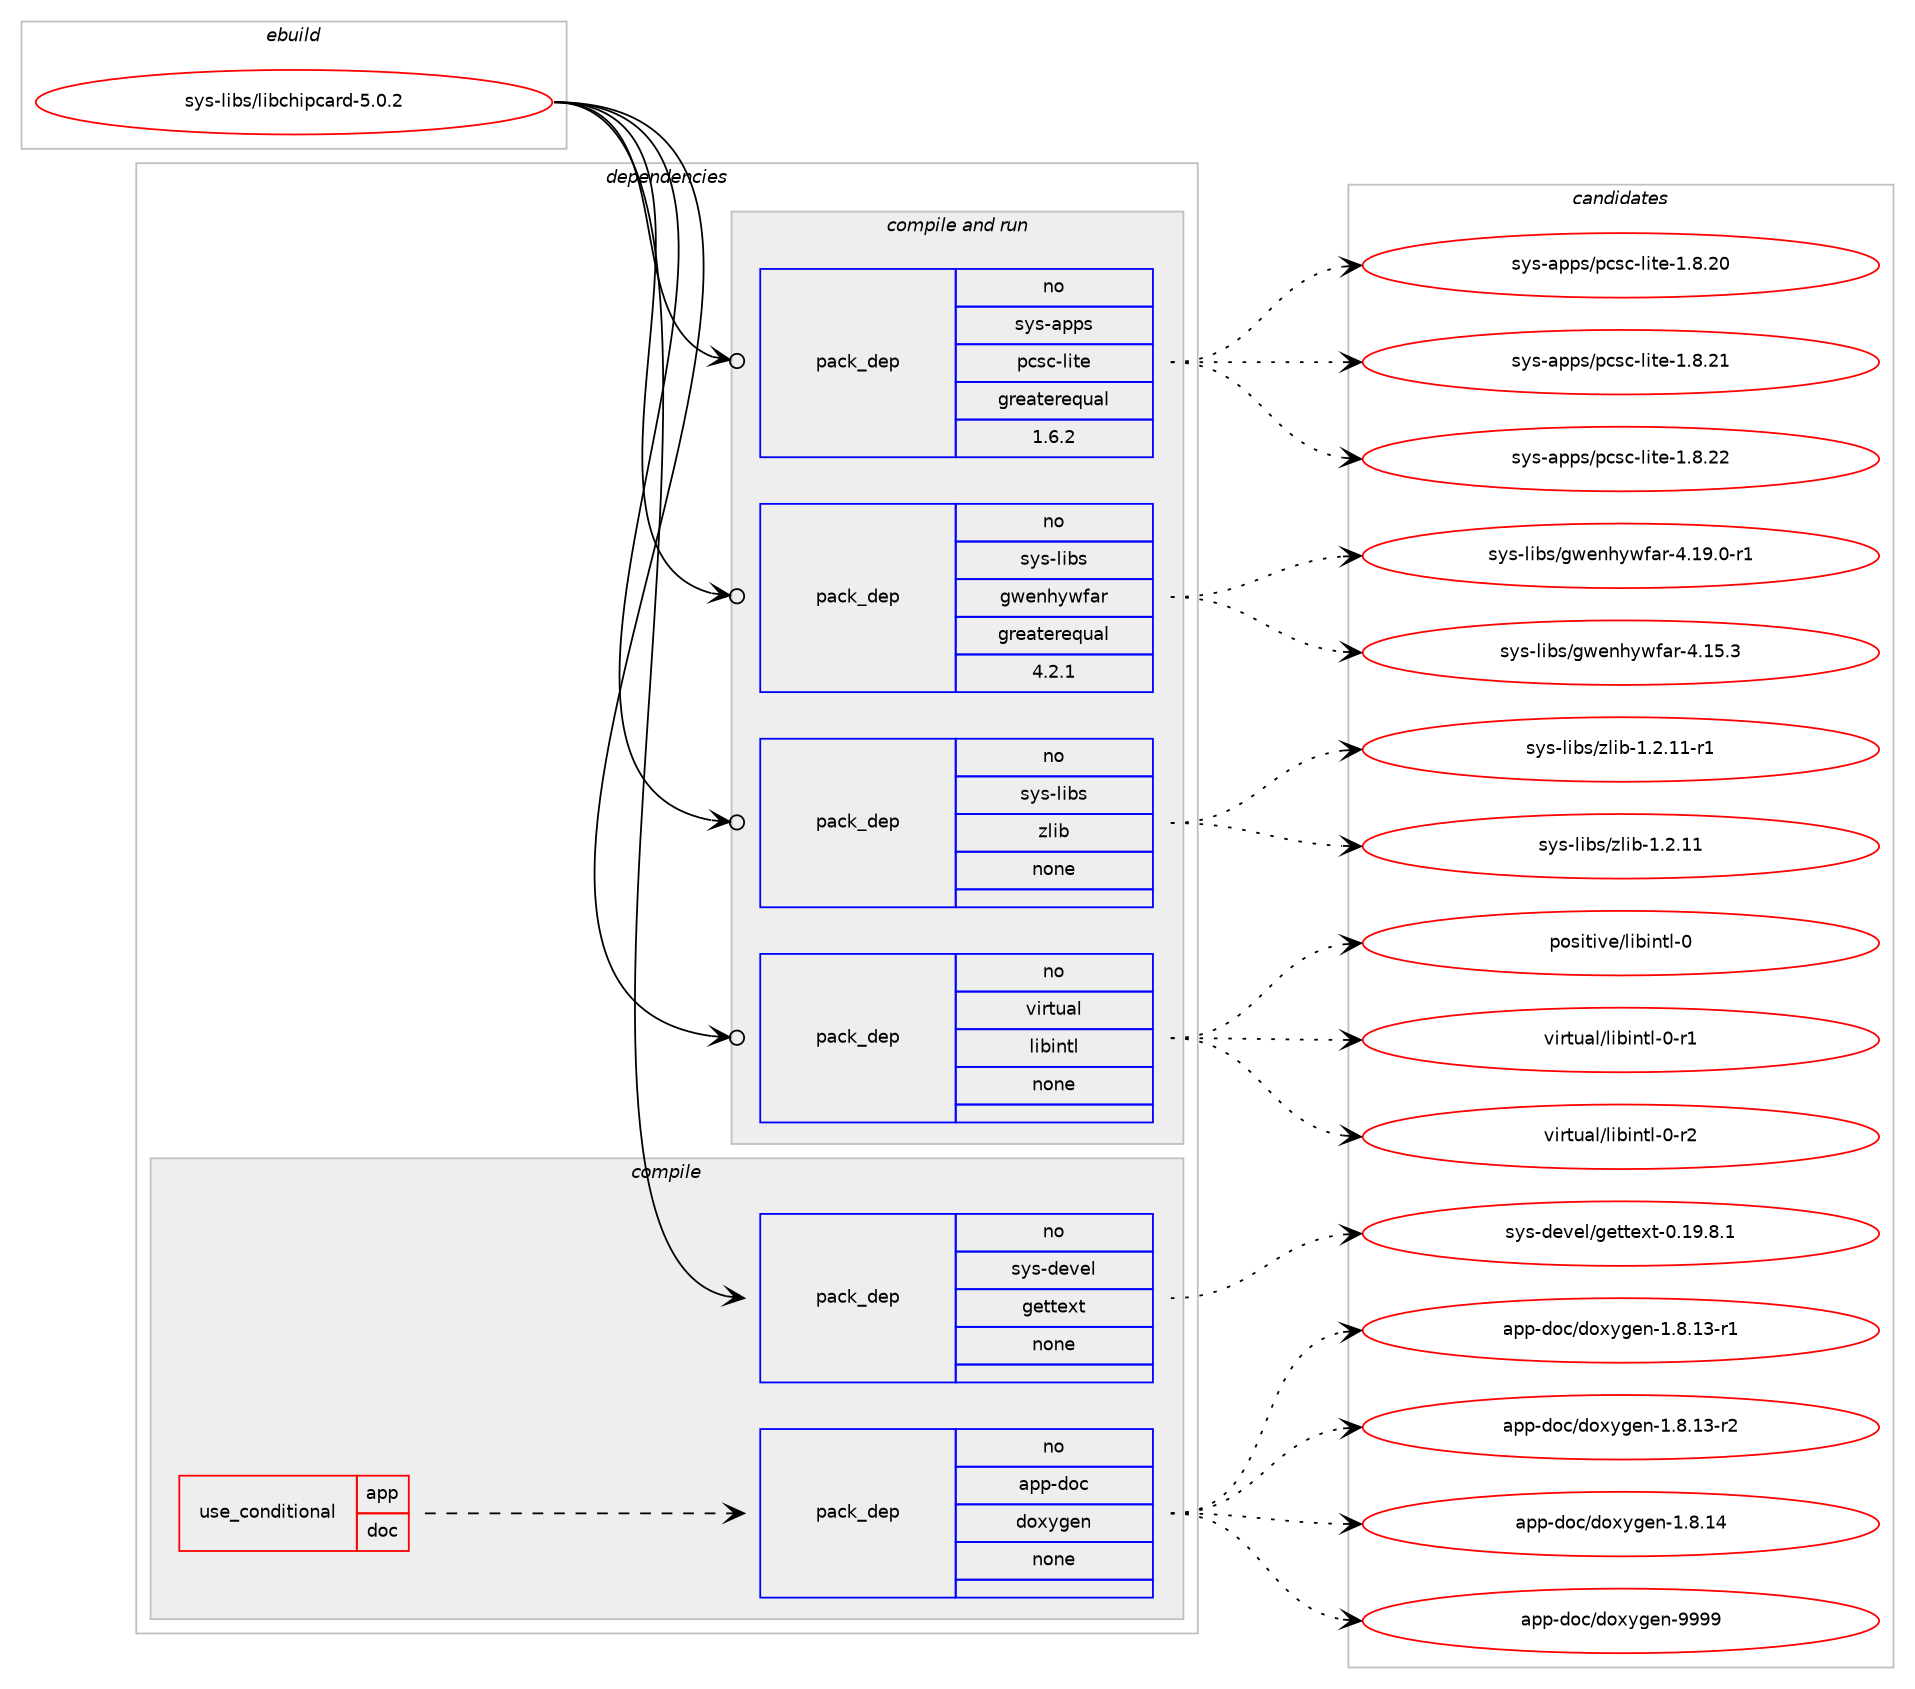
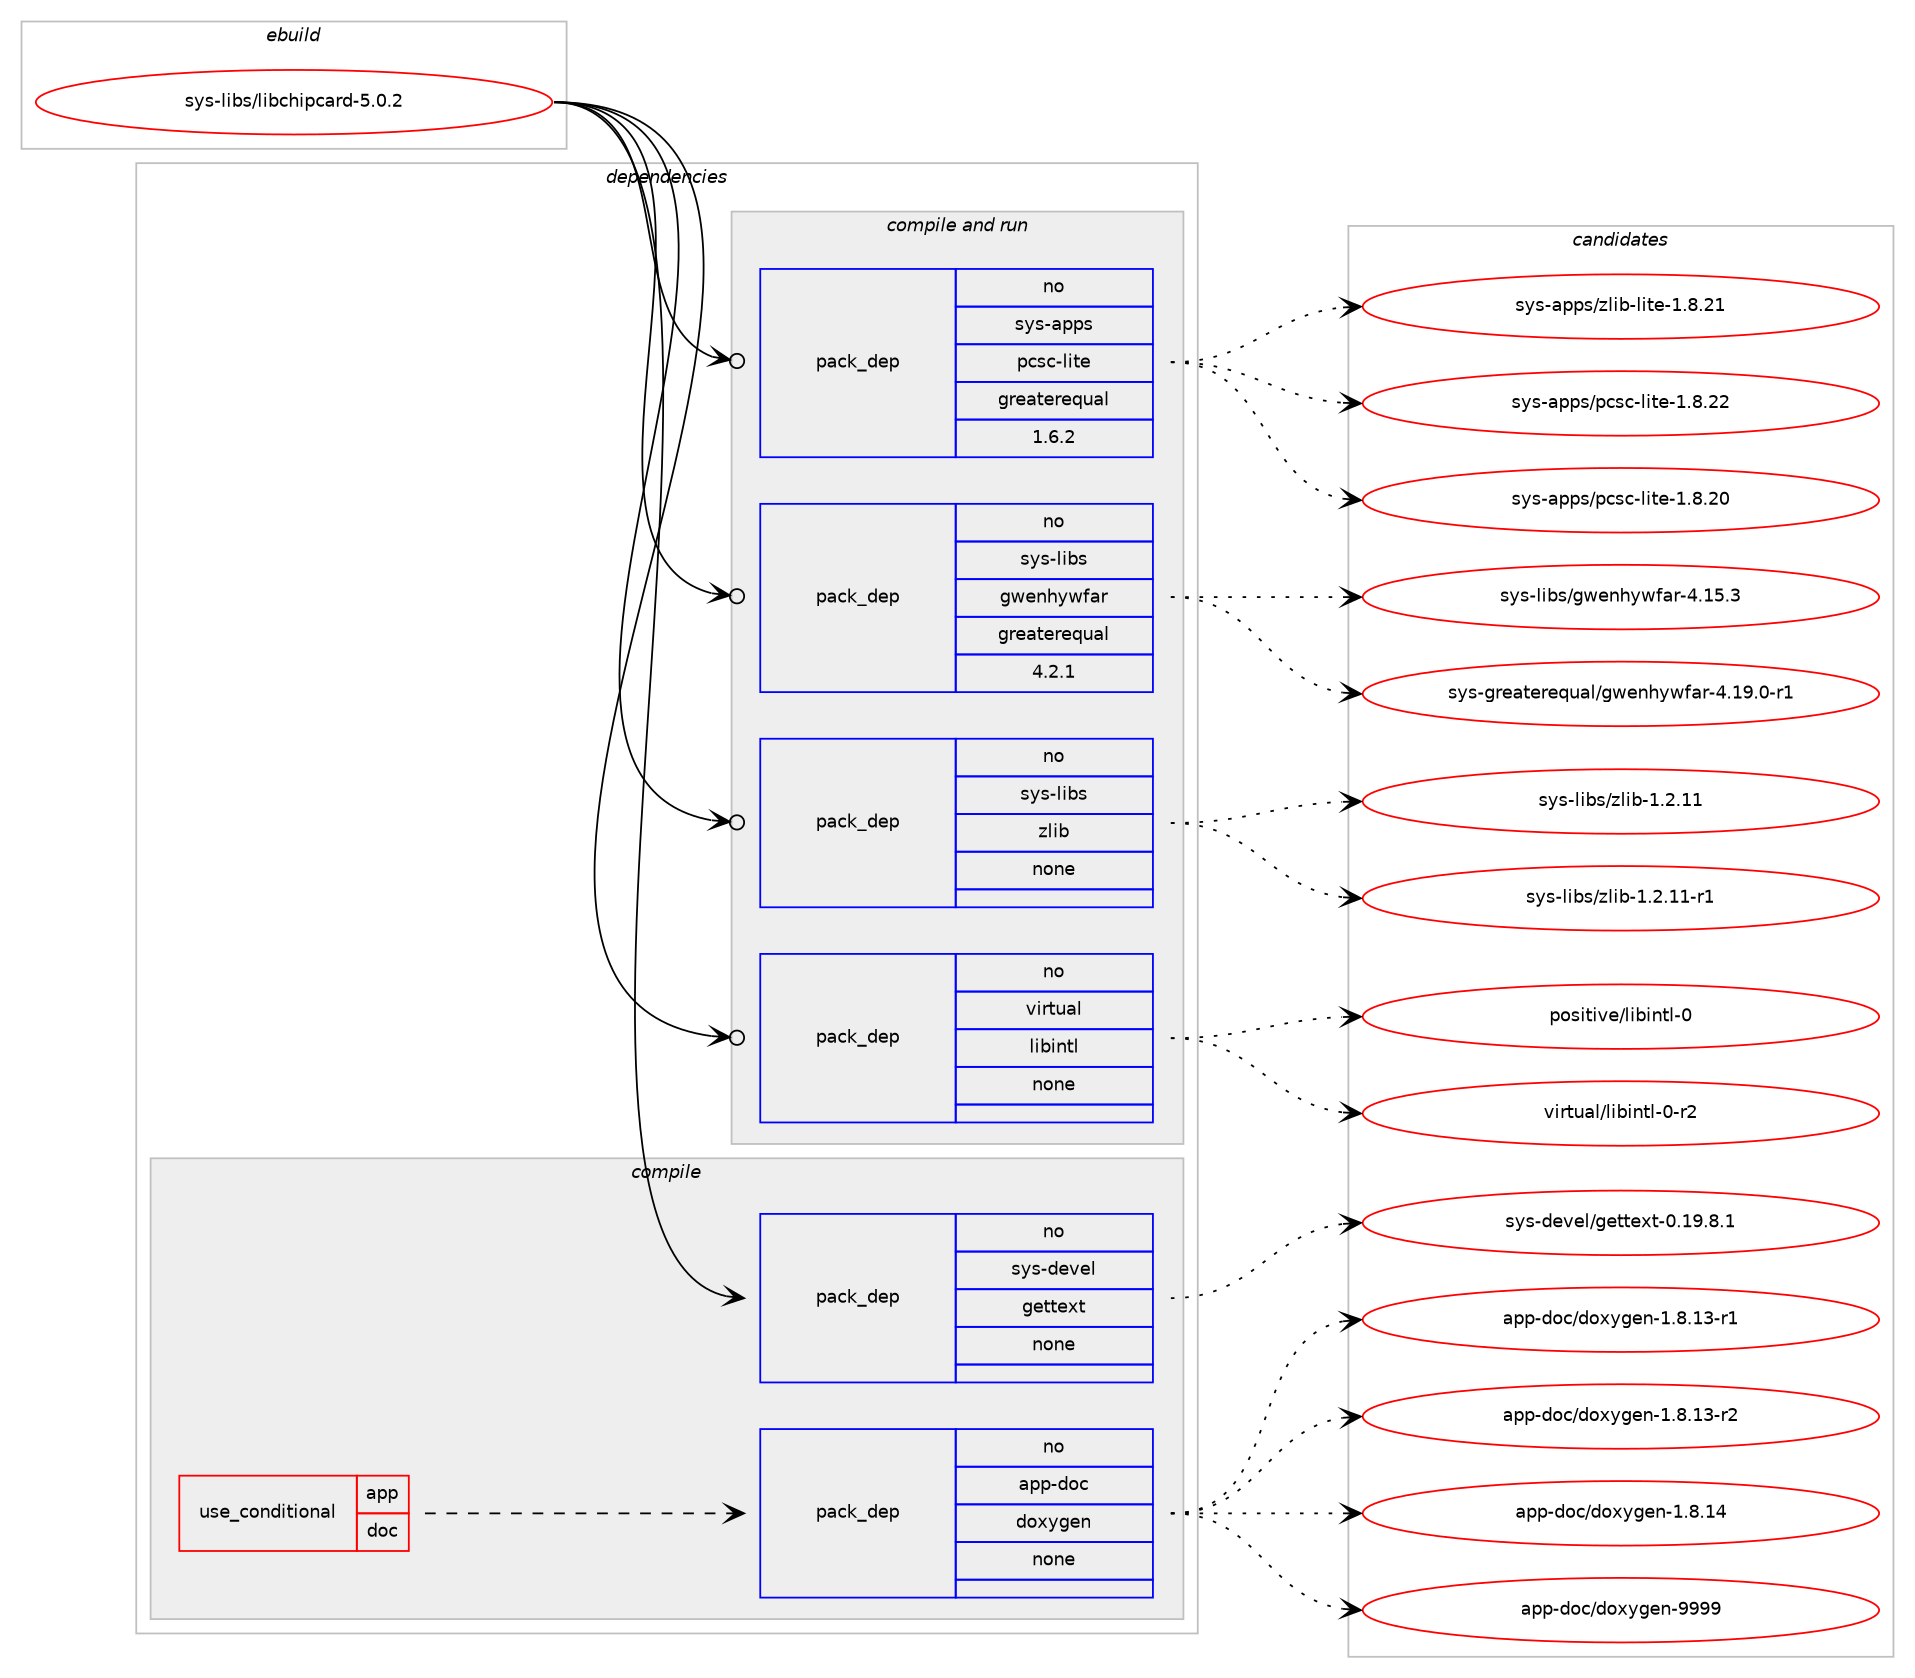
node "sys-apps/pcsc-lite-1.8.21": label "sys-apps/pcsc-lite-1.8.21" -> "sys-apps/zlib-lite-1.8.21"
node "sys-libs/gwenhywfar-4.19.0-r1": label "sys-libs/gwenhywfar-4.19.0-r1" -> "sys-greaterequal/gwenhywfar-4.19.0-r1"
node "virtual/libintl-0-r1": removed
